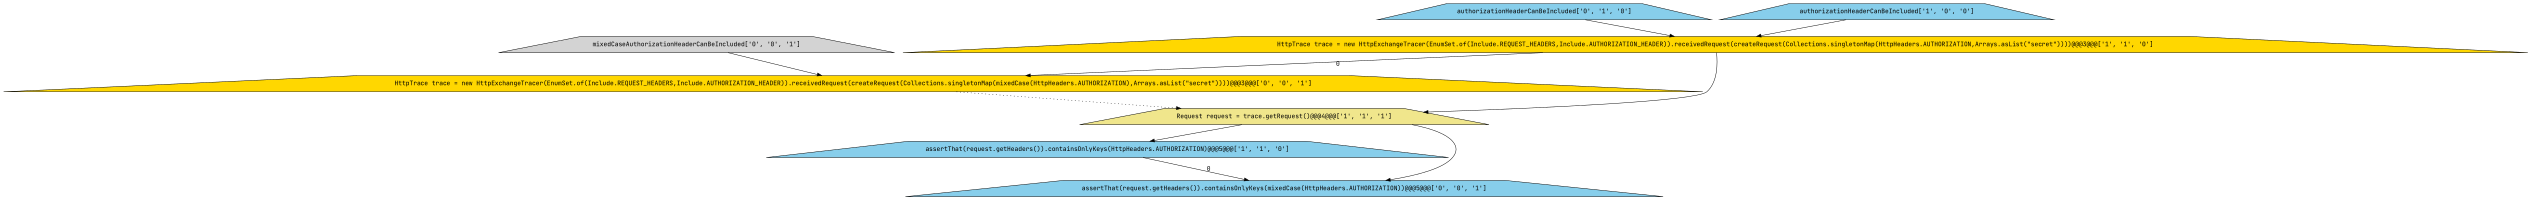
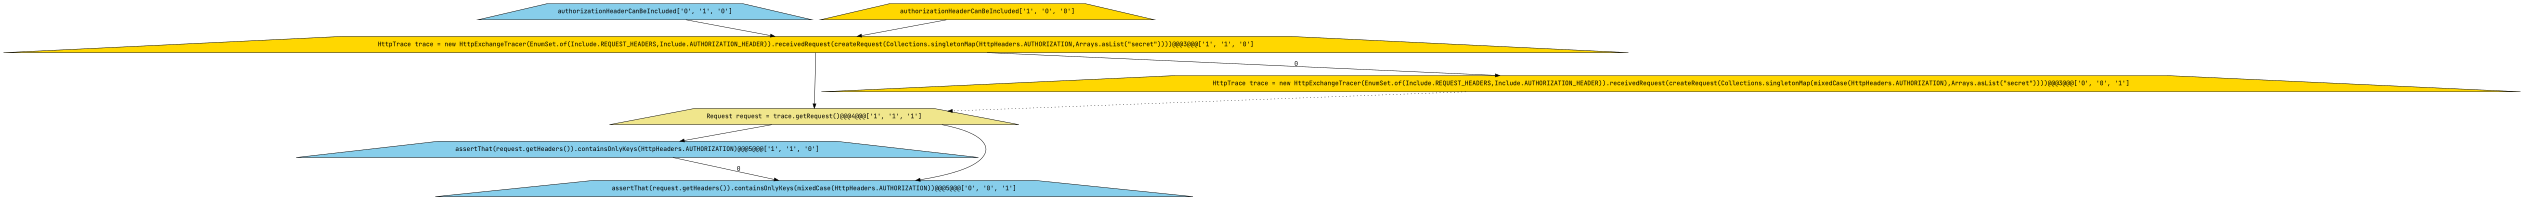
node "authorizationHeaderCanBeIncluded['1', '0', '0']": fillcolor skyblue -> gold
node "mixedCaseAuthorizationHeaderCanBeIncluded['0', '0', '1']": removed
